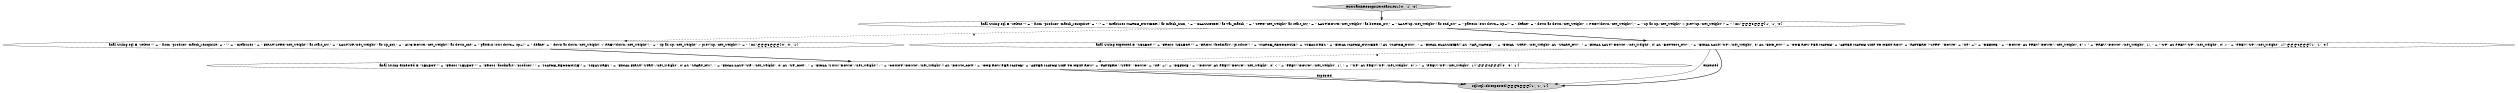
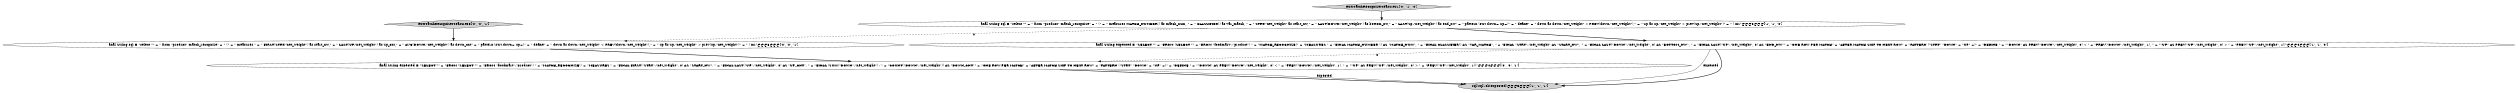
node "testMatchRecognizeMeasures5['0', '0', '1']": added
